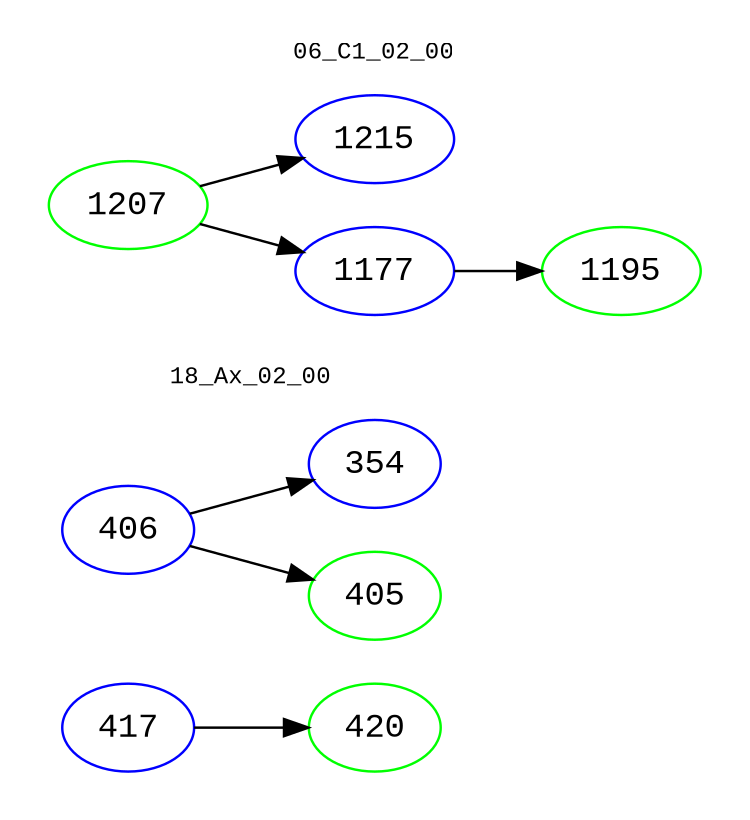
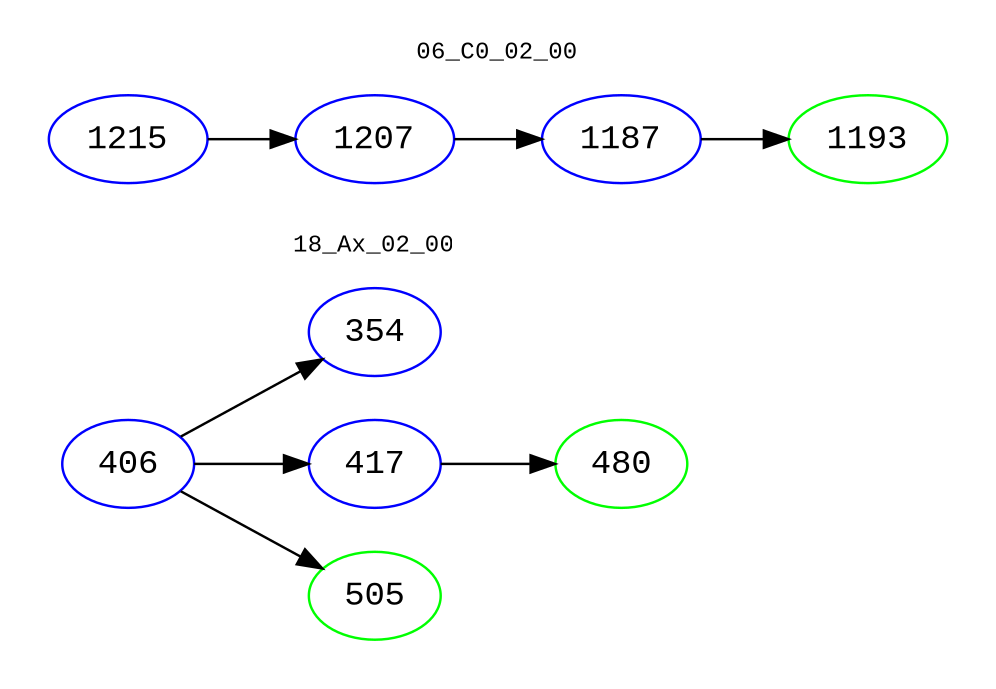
cluster "06_C1_02_00": label "06_C1_02_00" -> "06_C0_02_00"
edge "1207" -> "1215": reversed
node "1207": color green -> blue
node "1177": label "1177" -> "1187"
node "1195": label "1195" -> "1193"
edge "406" -> "417": added
node "405": label "405" -> "505"
node "420": label "420" -> "480"
